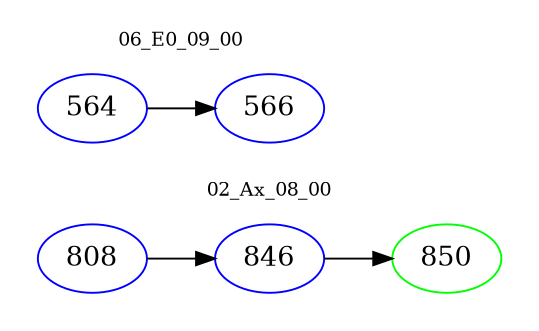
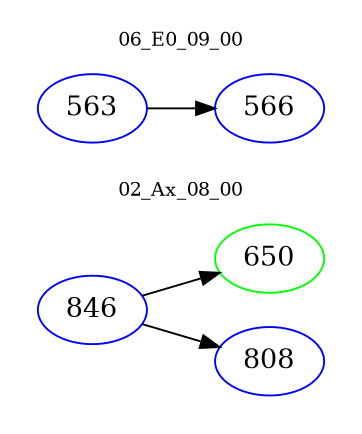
node "564": label "564" -> "563"
edge "808" -> "846": reversed
node "850": label "850" -> "650"
